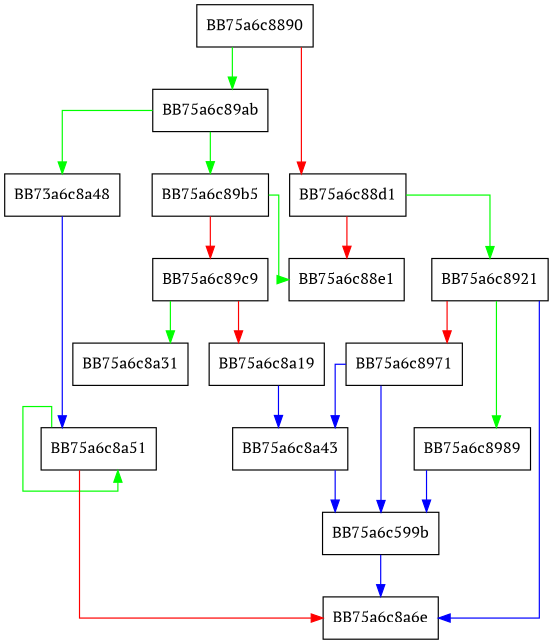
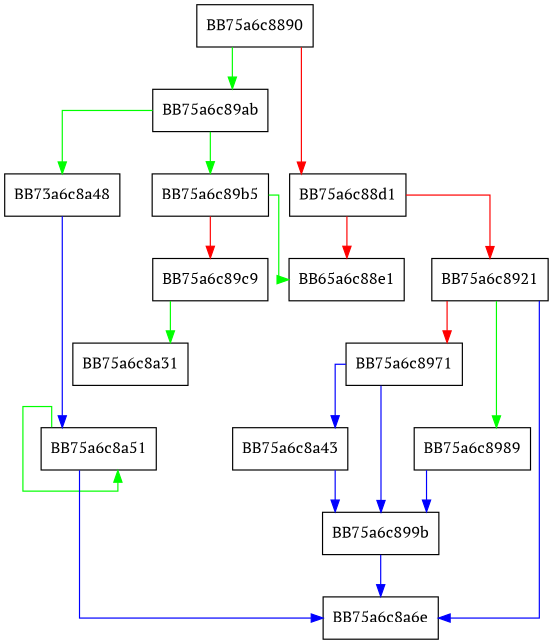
edge "BB75a6c88d1" -> "BB75a6c8921": color green -> red
node "BB75a6c88e1": label "BB75a6c88e1" -> "BB65a6c88e1"
node "BB75a6c8a19": removed
node "BB75a6c599b": label "BB75a6c599b" -> "BB75a6c899b"
edge "BB75a6c8a51" -> "BB75a6c8a6e": color red -> blue
